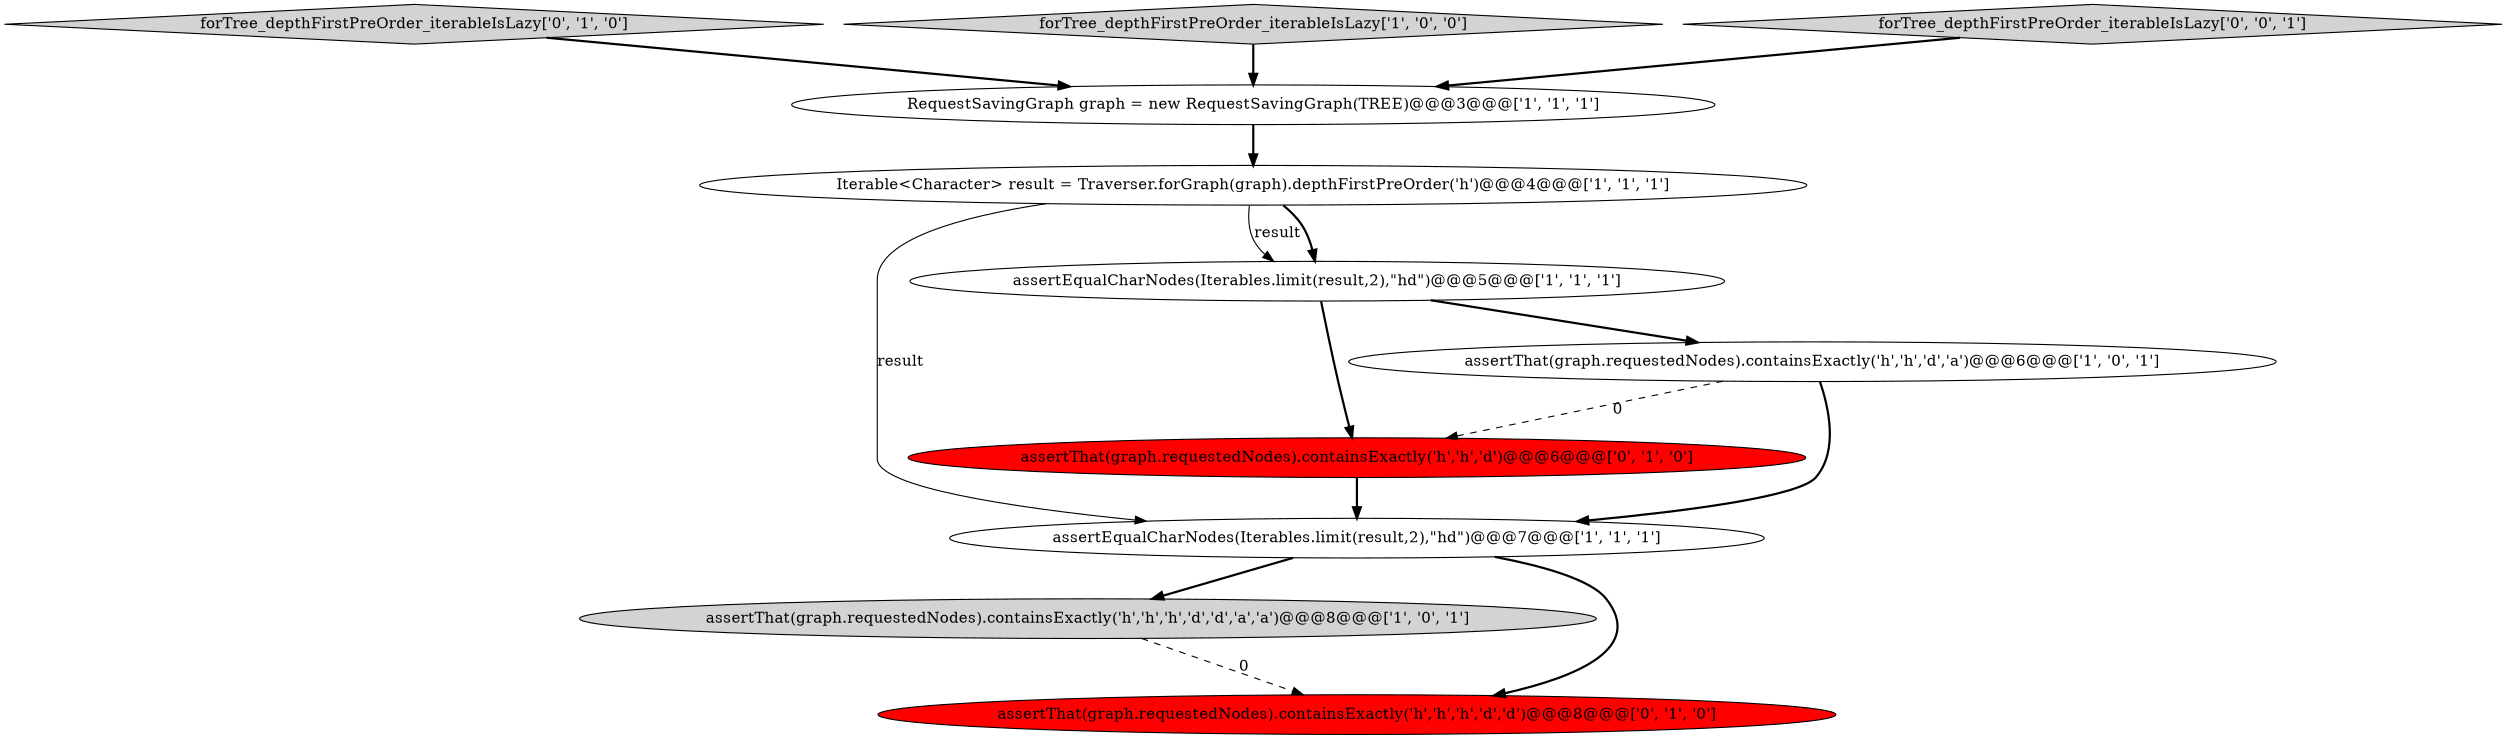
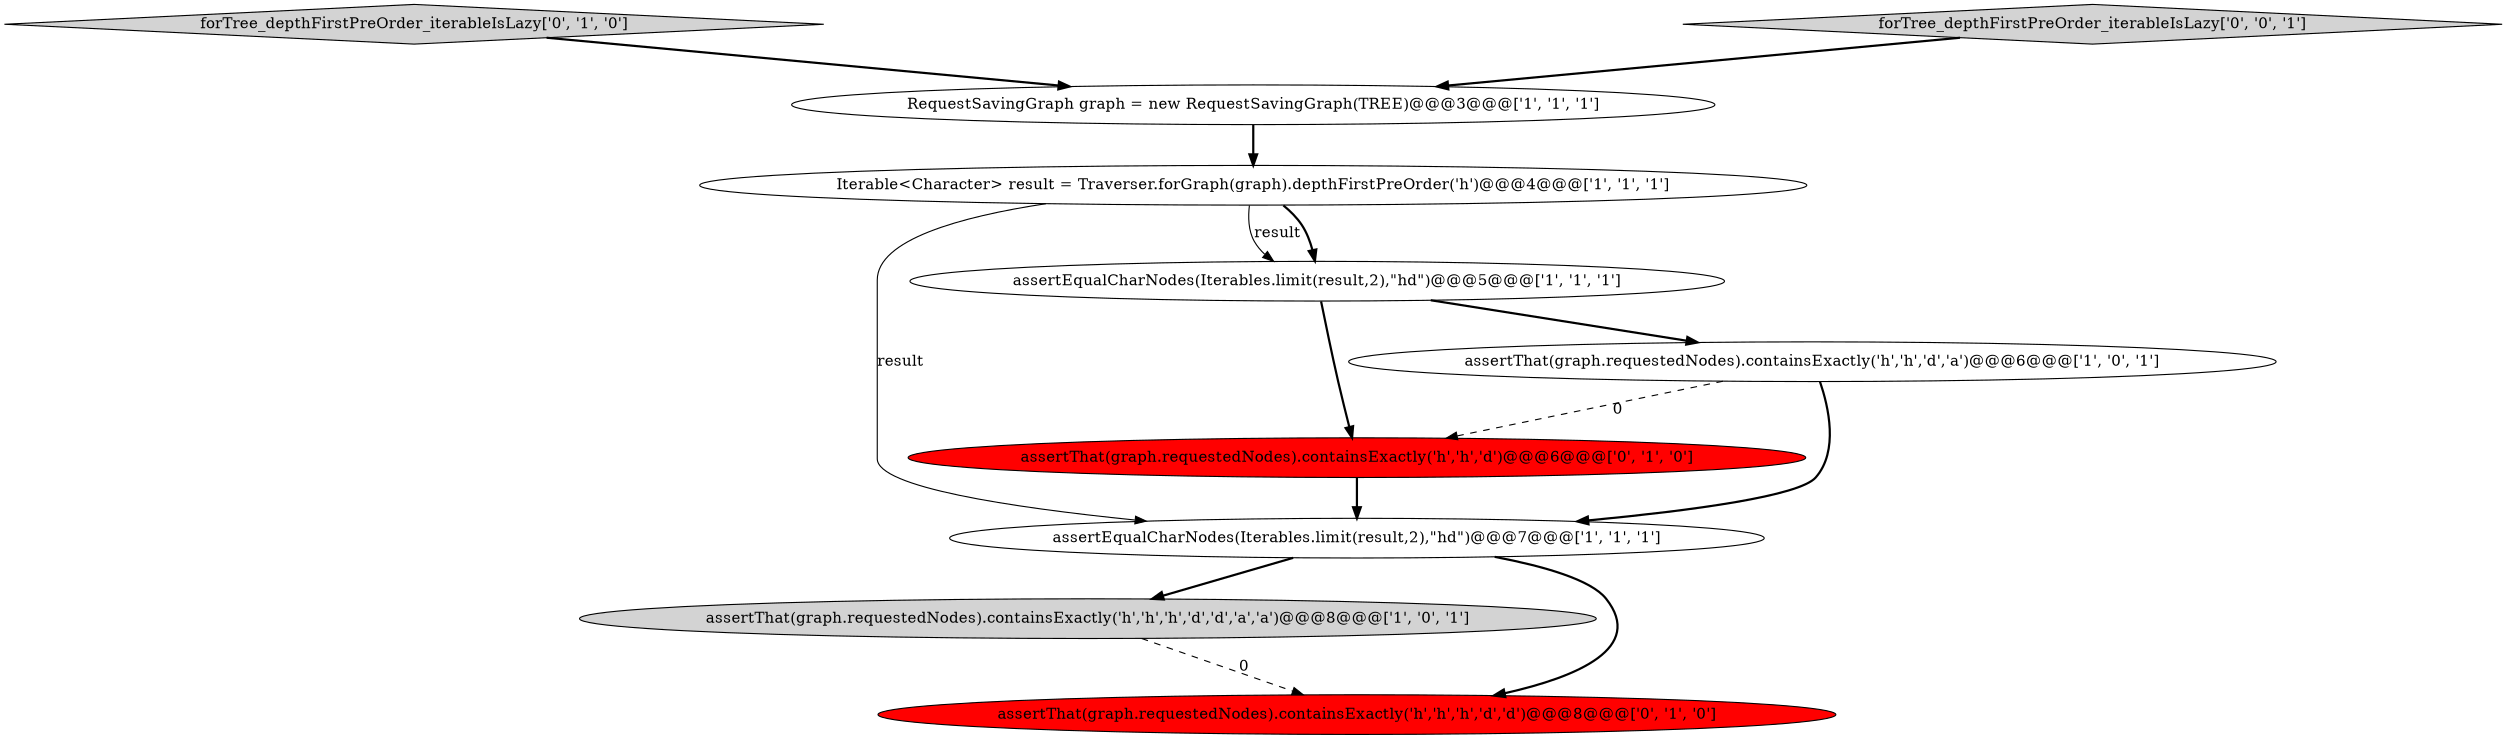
node "forTree_depthFirstPreOrder_iterableIsLazy['1', '0', '0']": removed
